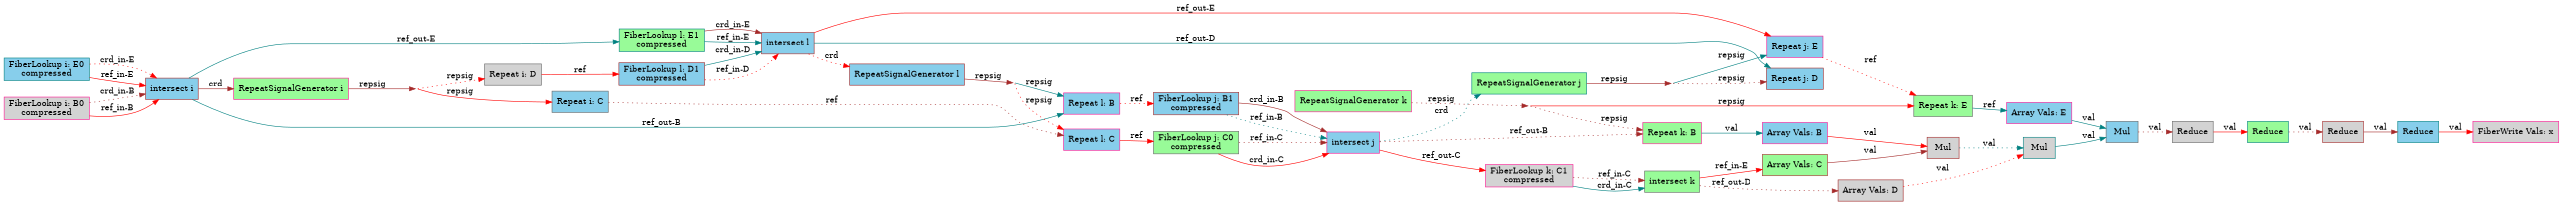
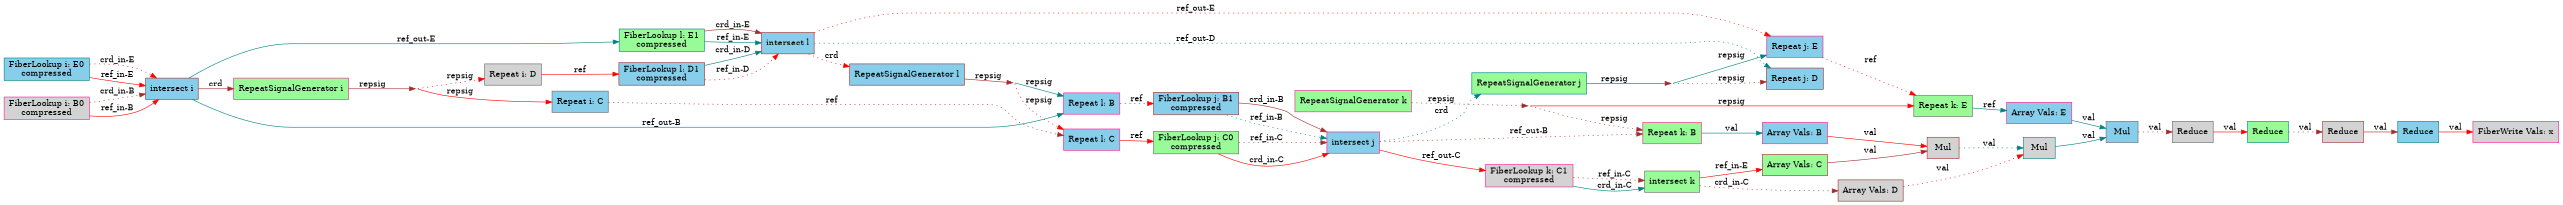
edge "intersect l" -> "Repeat j: E": style solid -> dotted
edge "intersect l" -> "Repeat j: D": style solid -> dotted
edge "intersect k" -> "Array Vals: D": label "ref_out-D" -> "crd_in-C"
